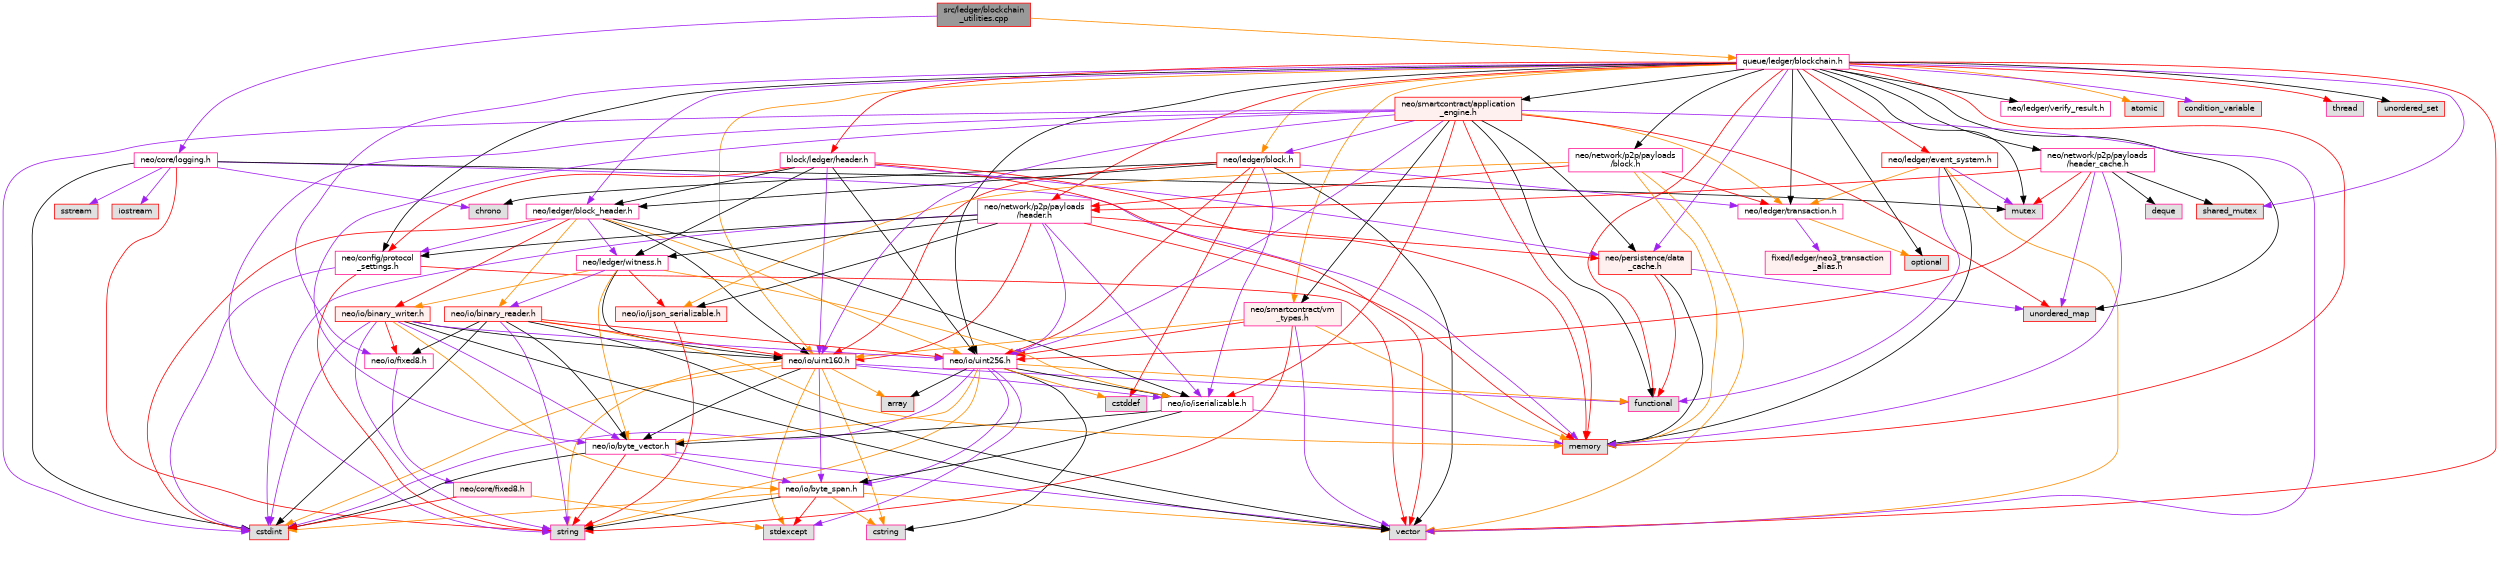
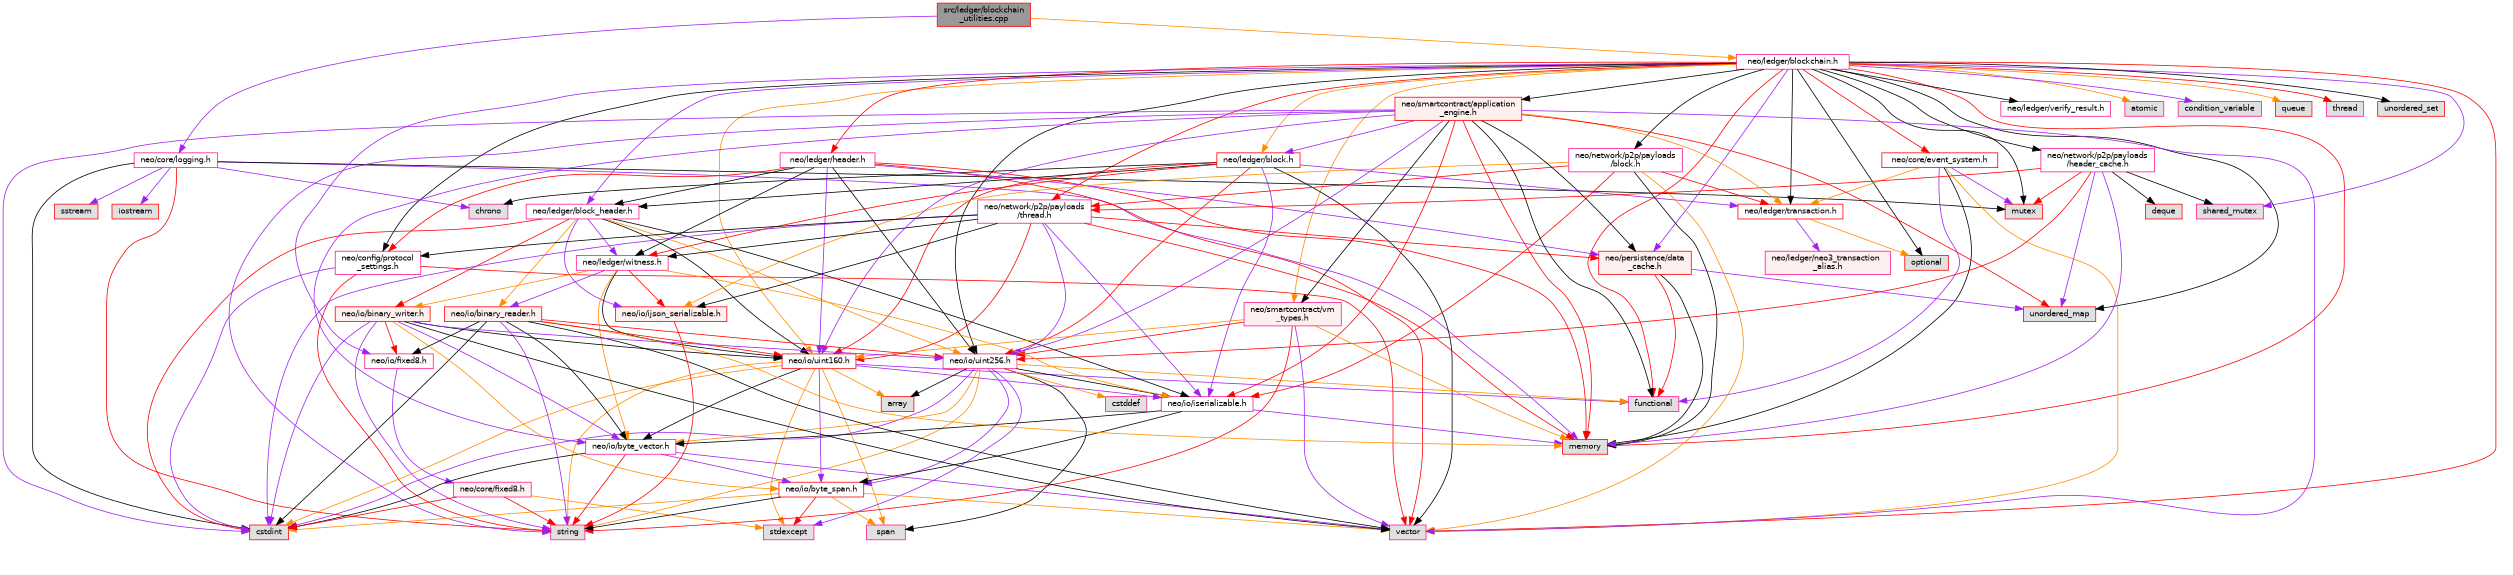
node "queue/ledger/blockchain.h": label "queue/ledger/blockchain.h" -> "neo/ledger/blockchain.h"
node "atomic": color red -> deeppink
node "condition_variable": color red -> deeppink
node "queue": added
node "block/ledger/header.h": label "block/ledger/header.h" -> "neo/ledger/header.h"
node "neo/ledger/event_system.h": label "neo/ledger/event_system.h" -> "neo/core/event_system.h"
node "neo/network/p2p/payloads /header.h": label "neo/network/p2p/payloads /header.h" -> "neo/network/p2p/payloads /thread.h"
node "neo/ledger/transaction.h": color deeppink -> red
node "mutex": color deeppink -> red
node "deque": color deeppink -> red
node "shared_mutex": color red -> deeppink
edge "neo/ledger/block_header.h" -> "neo/config/protocol _settings.h": now "neo/ledger/block_header.h" -> "neo/io/ijson_serializable.h"
node "fixed/ledger/neo3_transaction _alias.h": label "fixed/ledger/neo3_transaction _alias.h" -> "neo/ledger/neo3_transaction _alias.h"
edge "neo/ledger/block.h" -> "cstddef": now "neo/ledger/block.h" -> "neo/ledger/witness.h"
edge "neo/network/p2p/payloads /block.h" -> "neo/io/iserializable.h": added
edge "neo/network/p2p/payloads /block.h" -> "memory": color darkorange -> black
edge "neo/core/fixed8.h" -> "string": added
node "cstring": label "cstring" -> "span"
